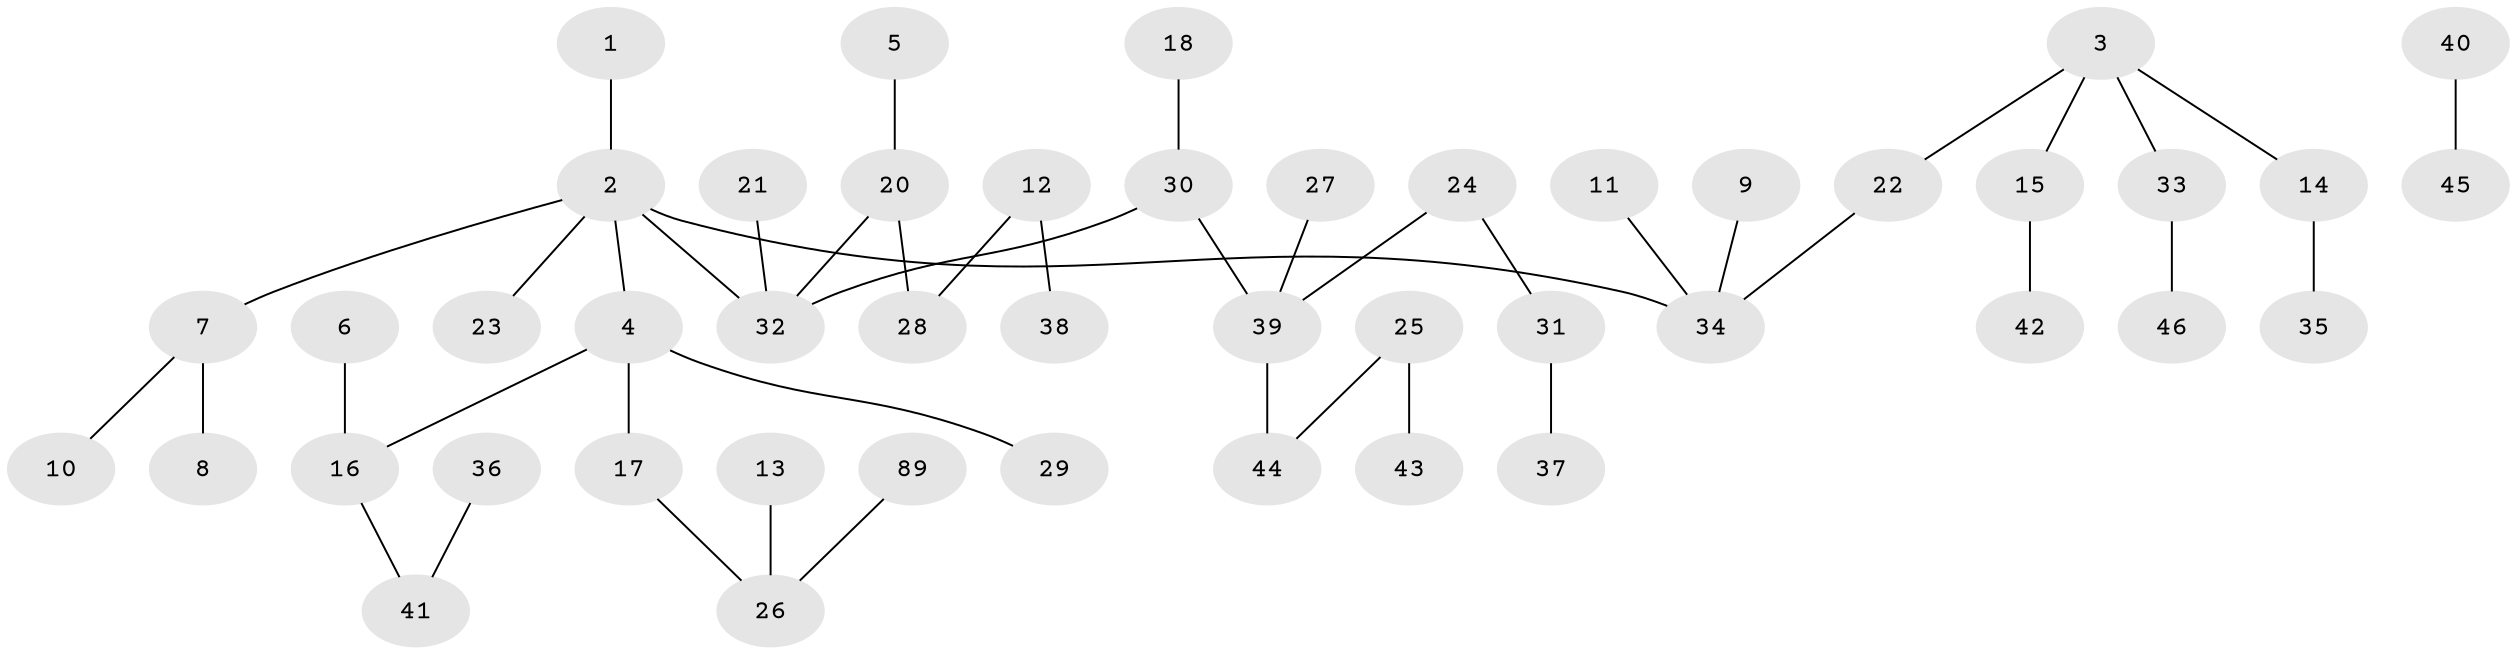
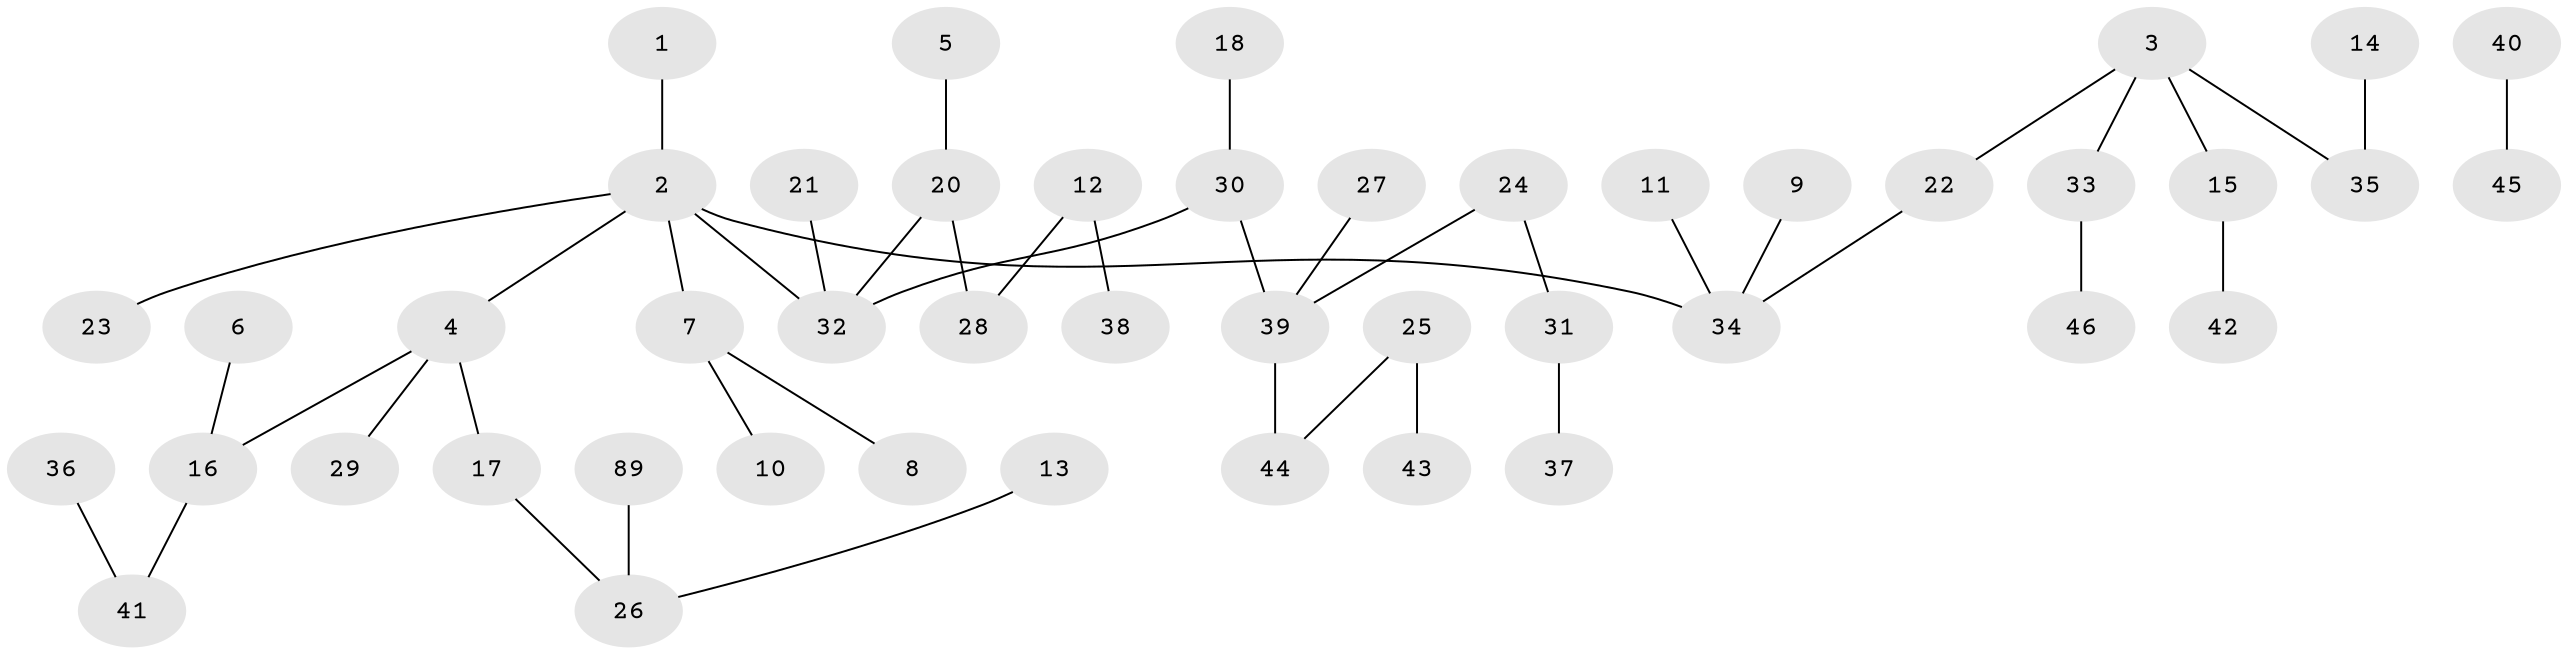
edge "3" -- "14": now "3" -- "35"
